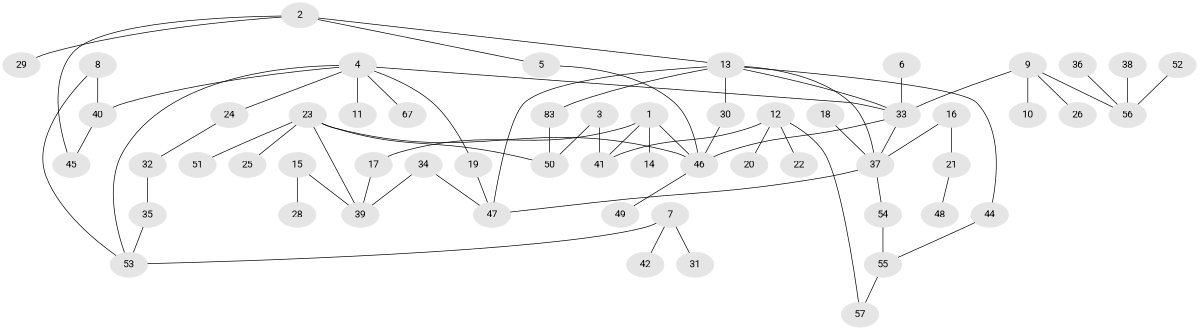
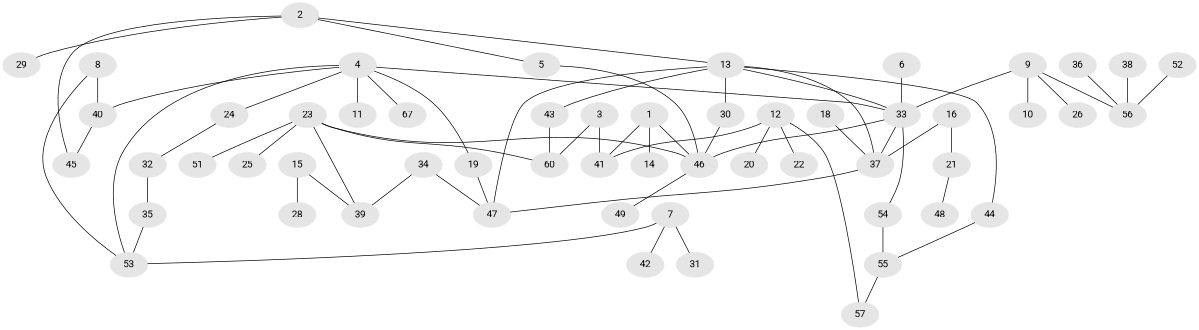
node "83": label "83" -> "43"
node "17": removed
node "50": label "50" -> "60"
edge "37" -- "54": now "33" -- "54"
